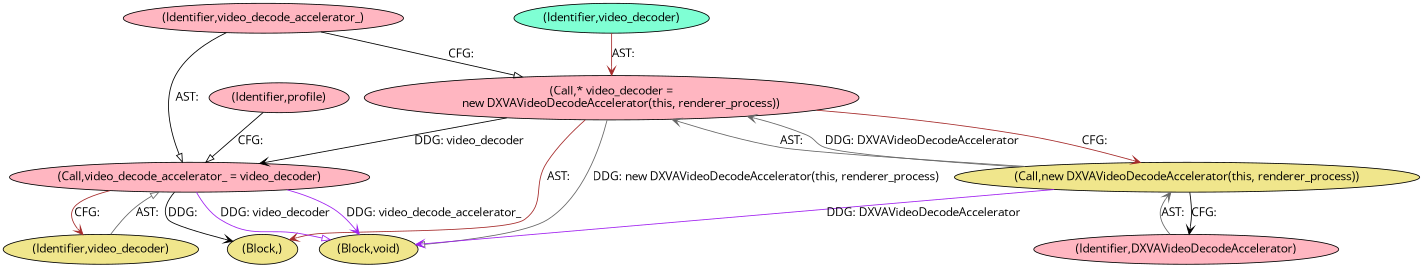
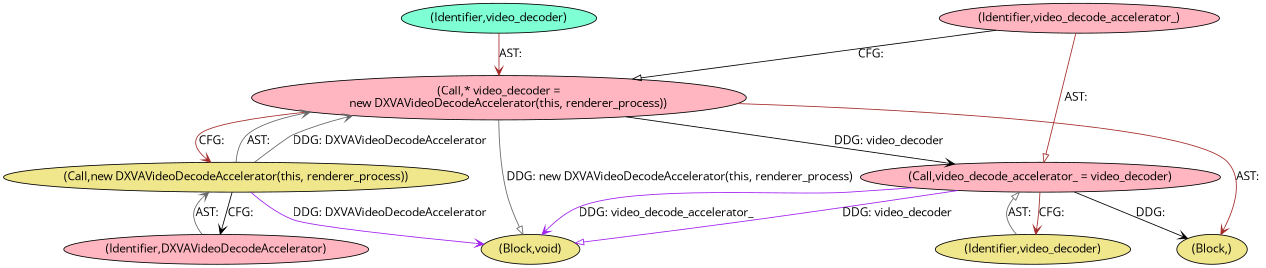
edge "(Identifier,video_decode_accelerator_)" -> "(Call,video_decode_accelerator_ = video_decoder)": color black -> brown
node "(Identifier,profile)": removed
